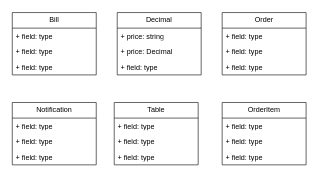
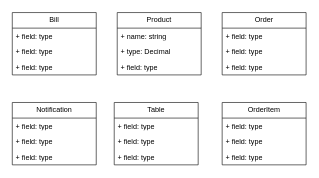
node "Decimal": label "Decimal" -> "Product"
node "+ price: string": label "+ price: string" -> "+ name: string"
node "+ price: Decimal": label "+ price: Decimal" -> "+ type: Decimal"
